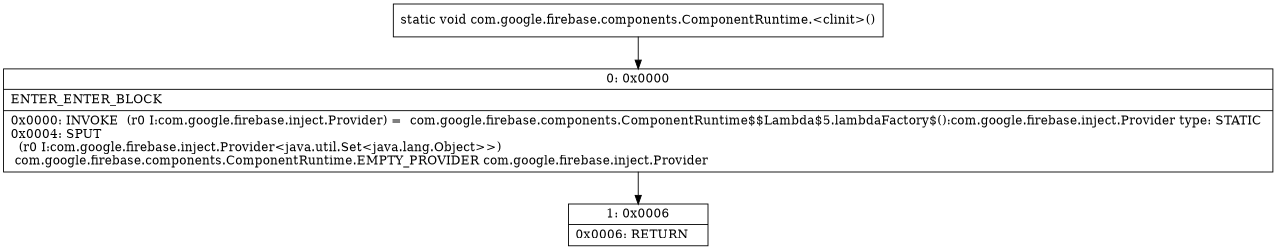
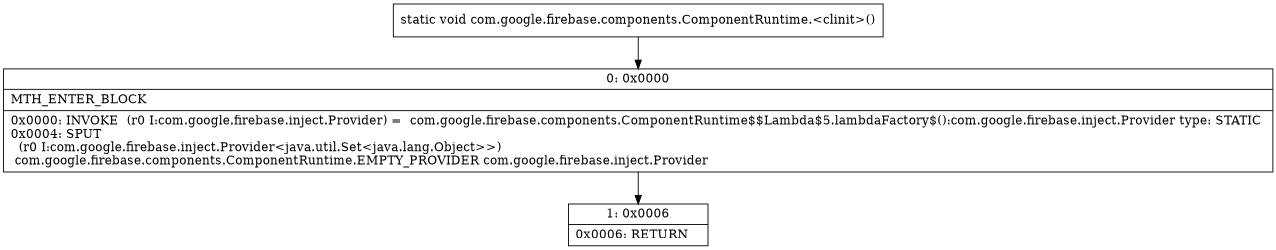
node "0: 0x0000": text "ENTER_ENTER_BLOCK" -> "MTH_ENTER_BLOCK"
